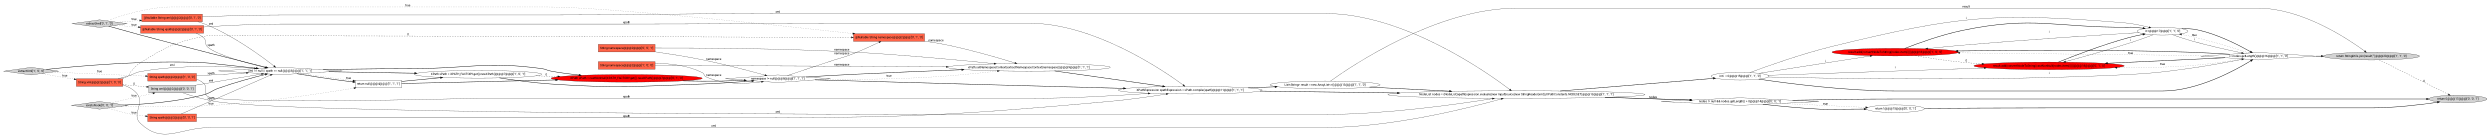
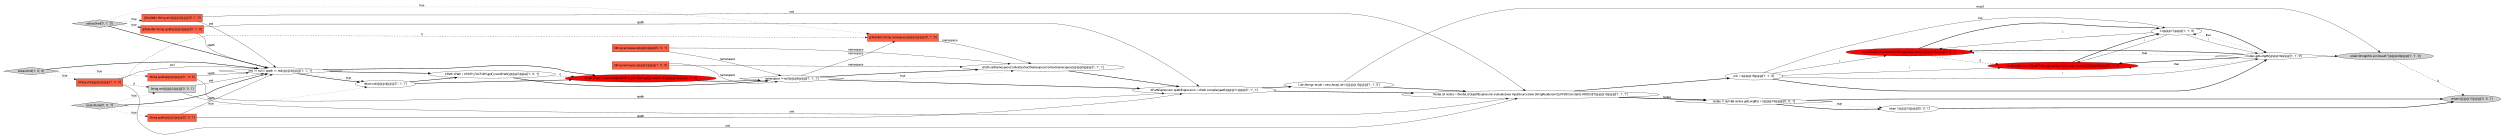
edge "int i = 0@@@15@@@['1', '1', '0']" -> "i++@@@17@@@['1', '1', '0']": label "i" -> "true"
node "return null@@@4@@@['1', '1', '1']": shape box -> ellipse
